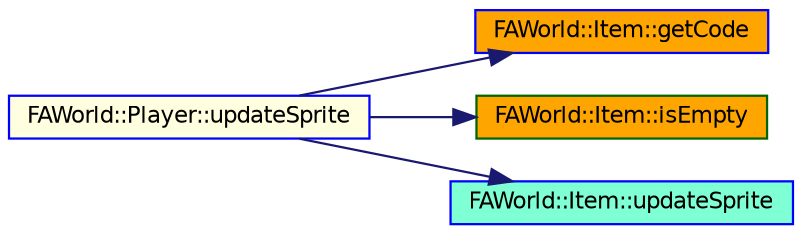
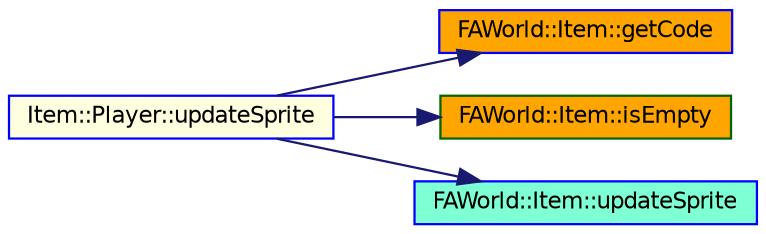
node "FAWorld::Player::updateSprite": label "FAWorld::Player::updateSprite" -> "Item::Player::updateSprite"
